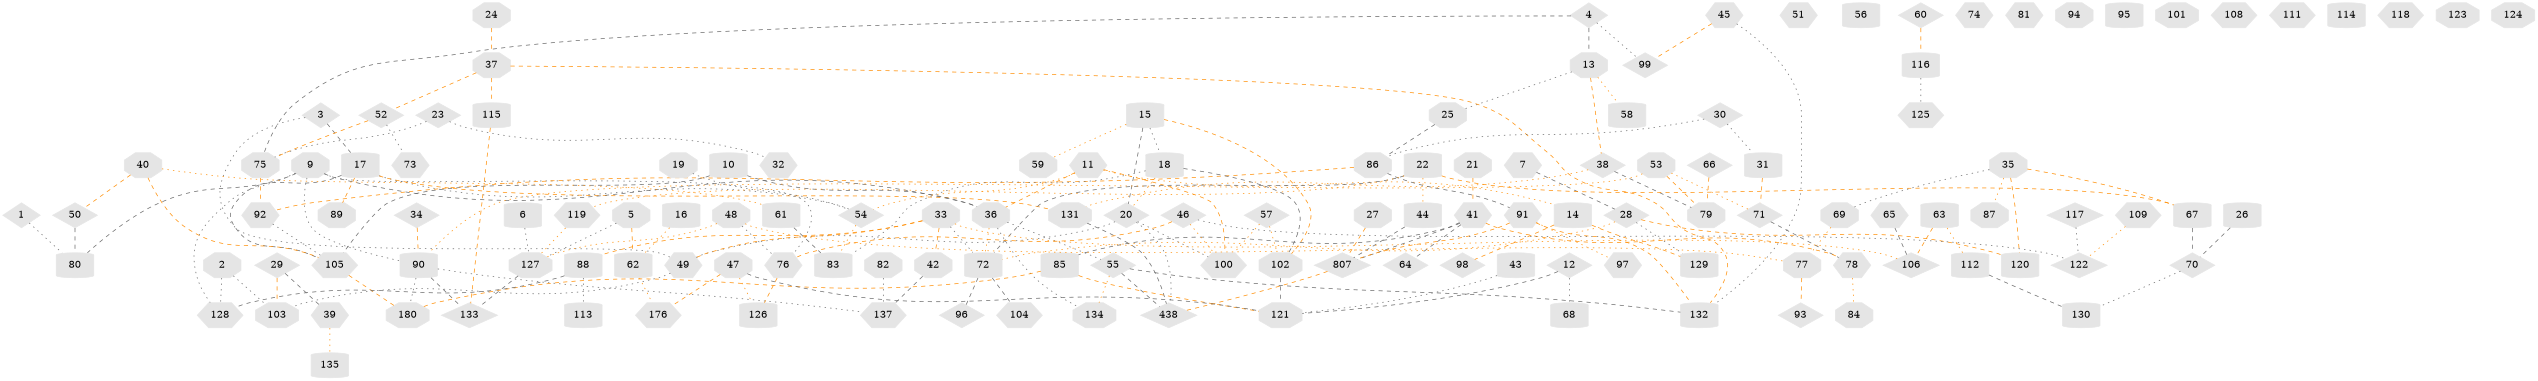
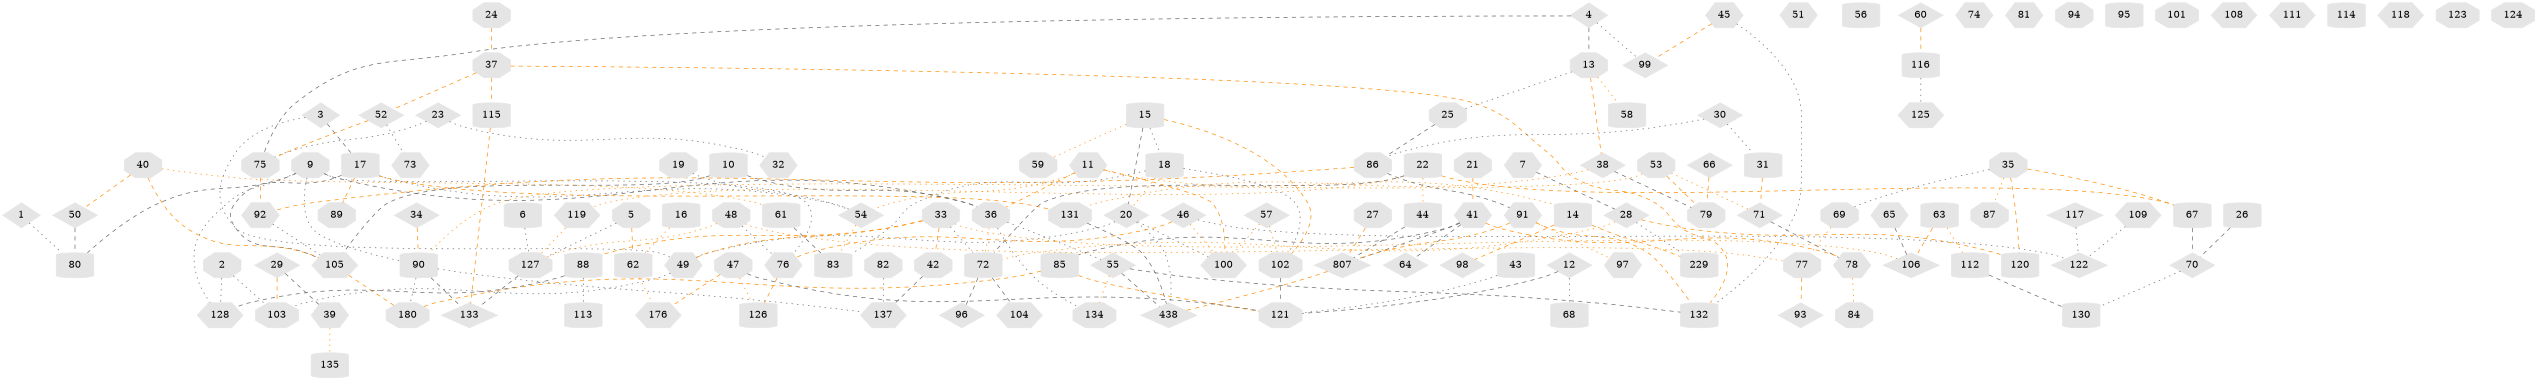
edge "18" -- "102": style dashed -> dotted
edge "109" -- "122": color darkorange -> gray40
node "129": label "129" -> "229"
